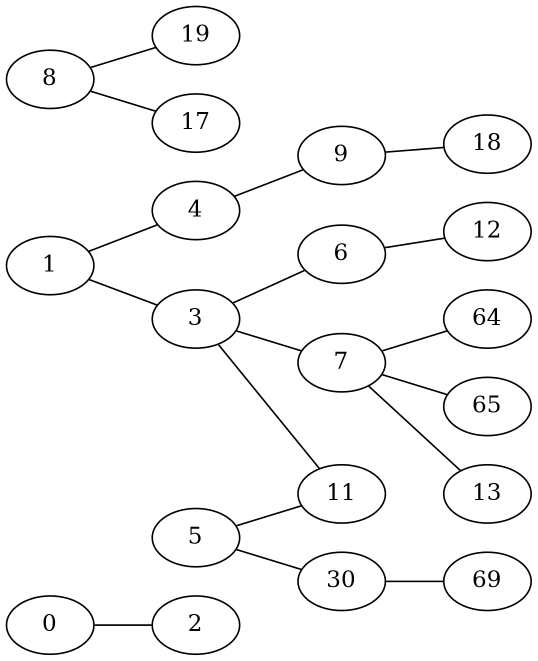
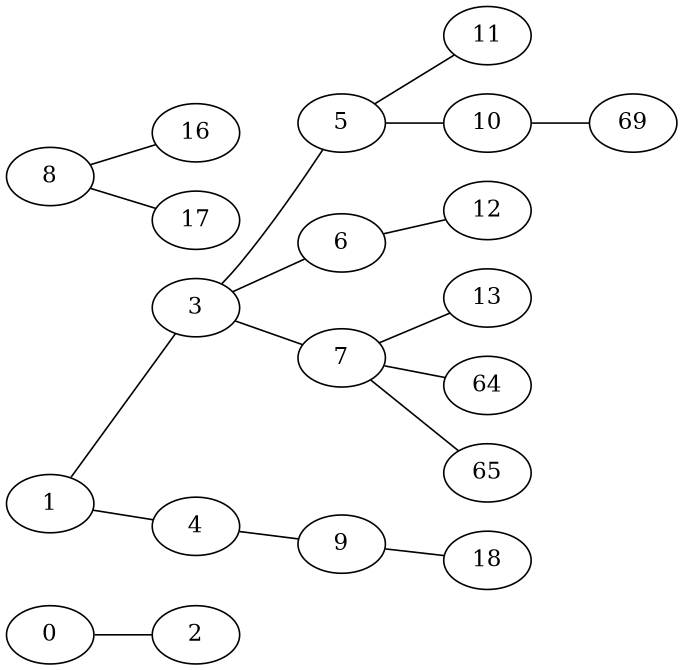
node "19": label "19" -> "16"
edge "3" -- "11": now "3" -- "5"
node "30": label "30" -> "10"
